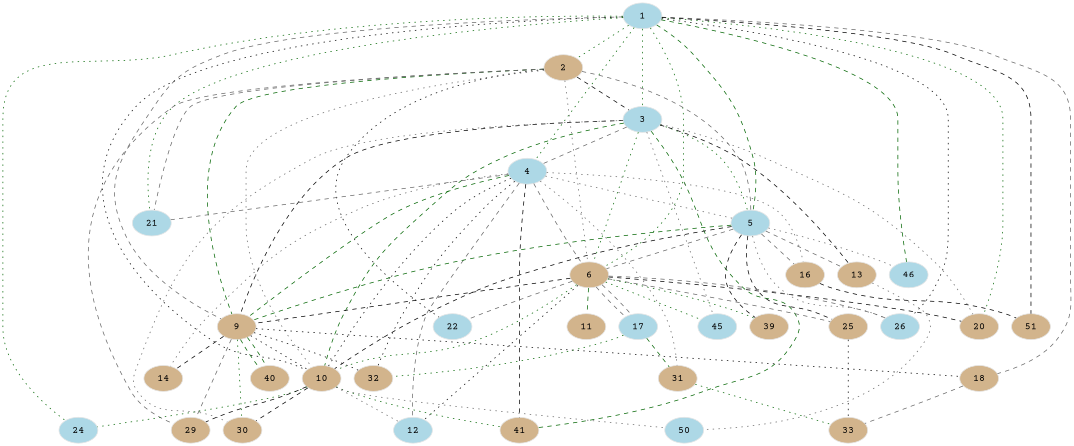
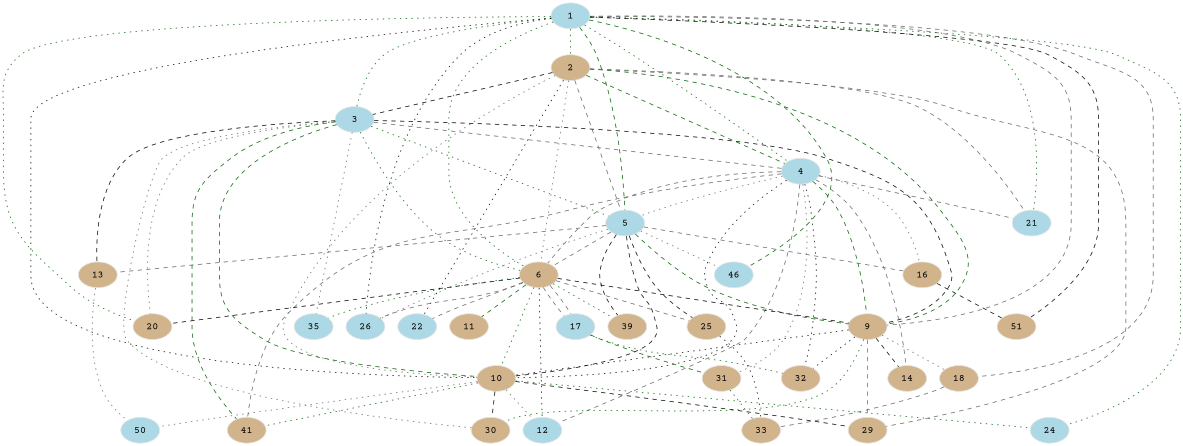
edge "2" -- "4": added
edge "4" -- "14": style dotted -> dashed
edge "4" -- "41": color black -> gray40
node "45": label "45" -> "35"
edge "9" -- "18": color black -> gray40
node "40": removed
